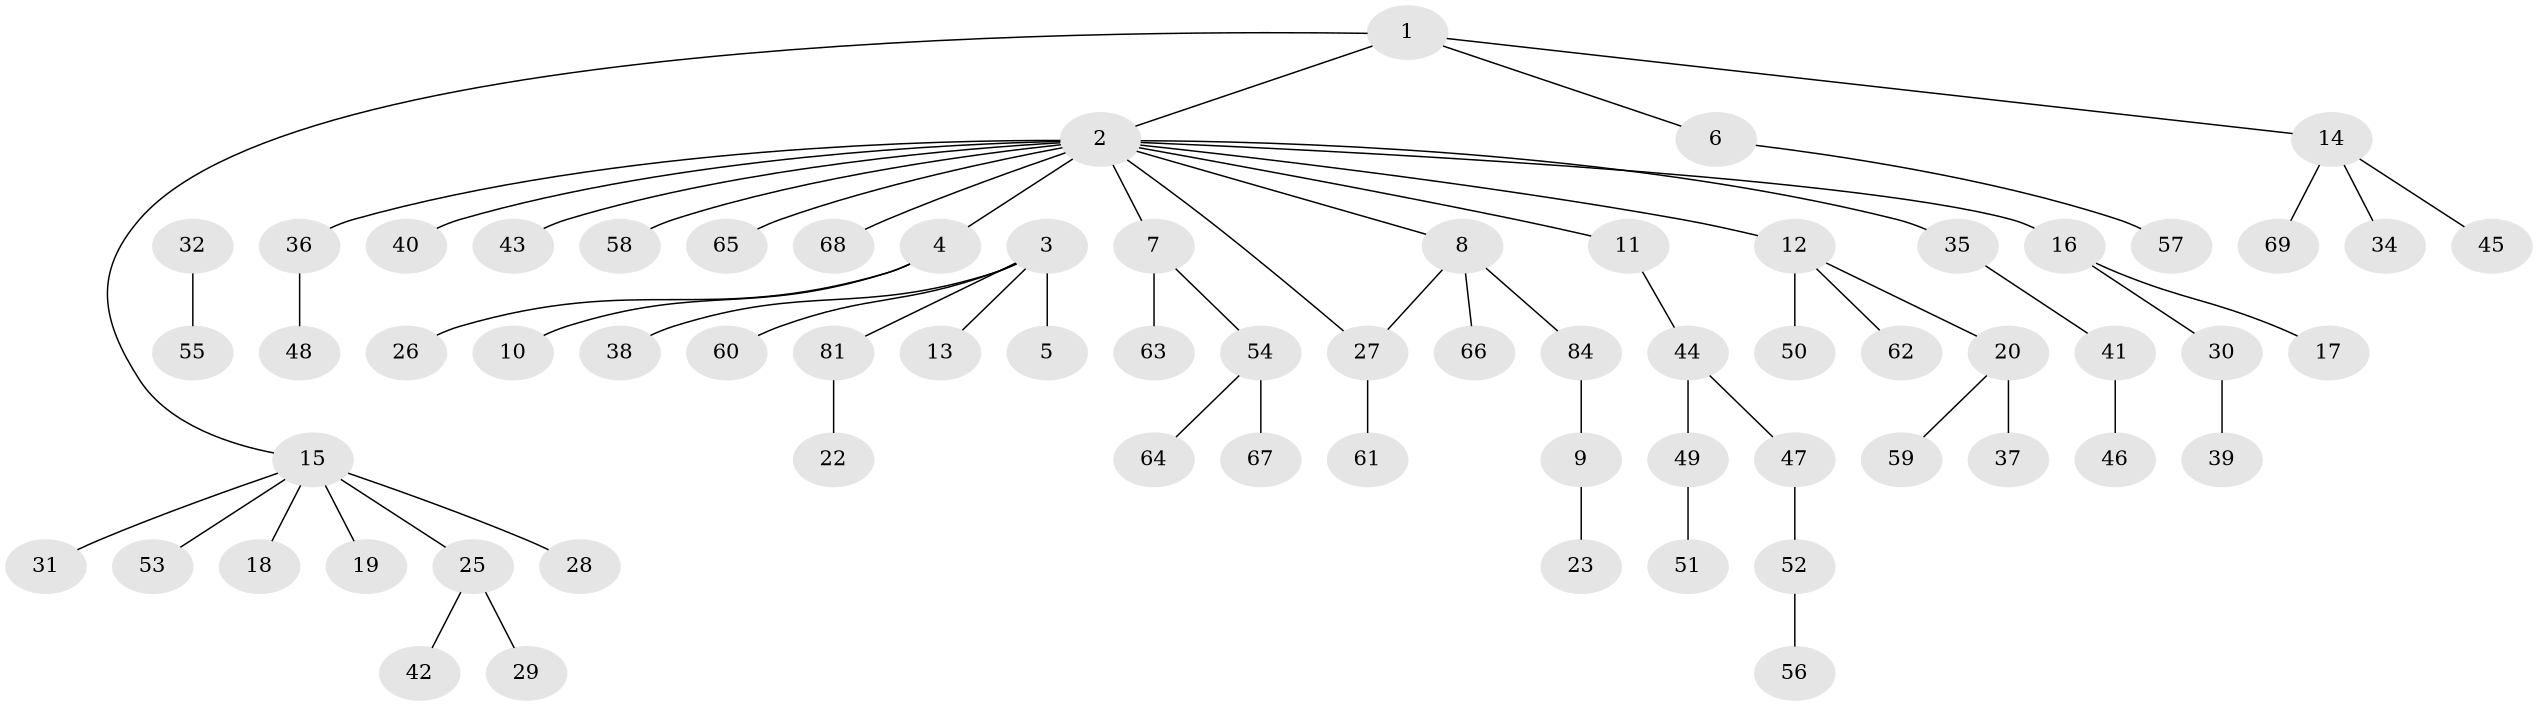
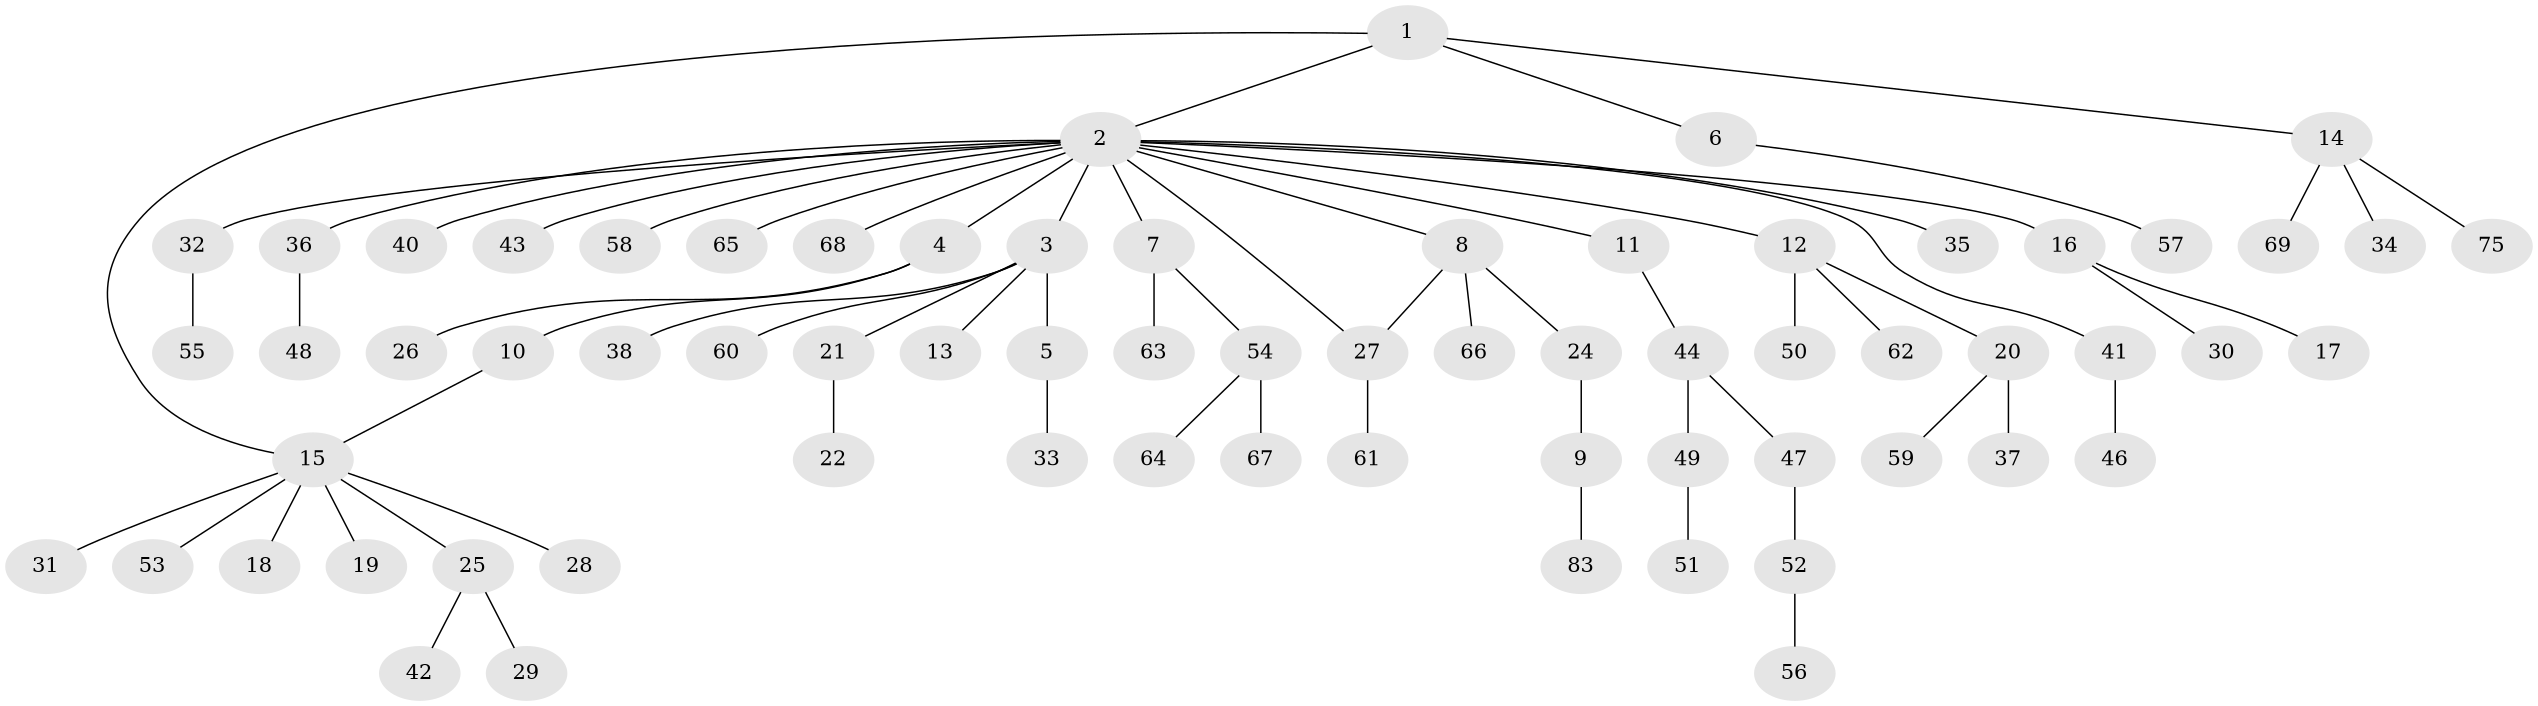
edge "2" -- "32": added
edge "2" -- "3": added
node "45": label "45" -> "75"
edge "35" -- "41": now "2" -- "41"
node "81": label "81" -> "21"
node "84": label "84" -> "24"
edge "10" -- "15": added
node "33": added
node "39": removed
node "23": label "23" -> "83"
